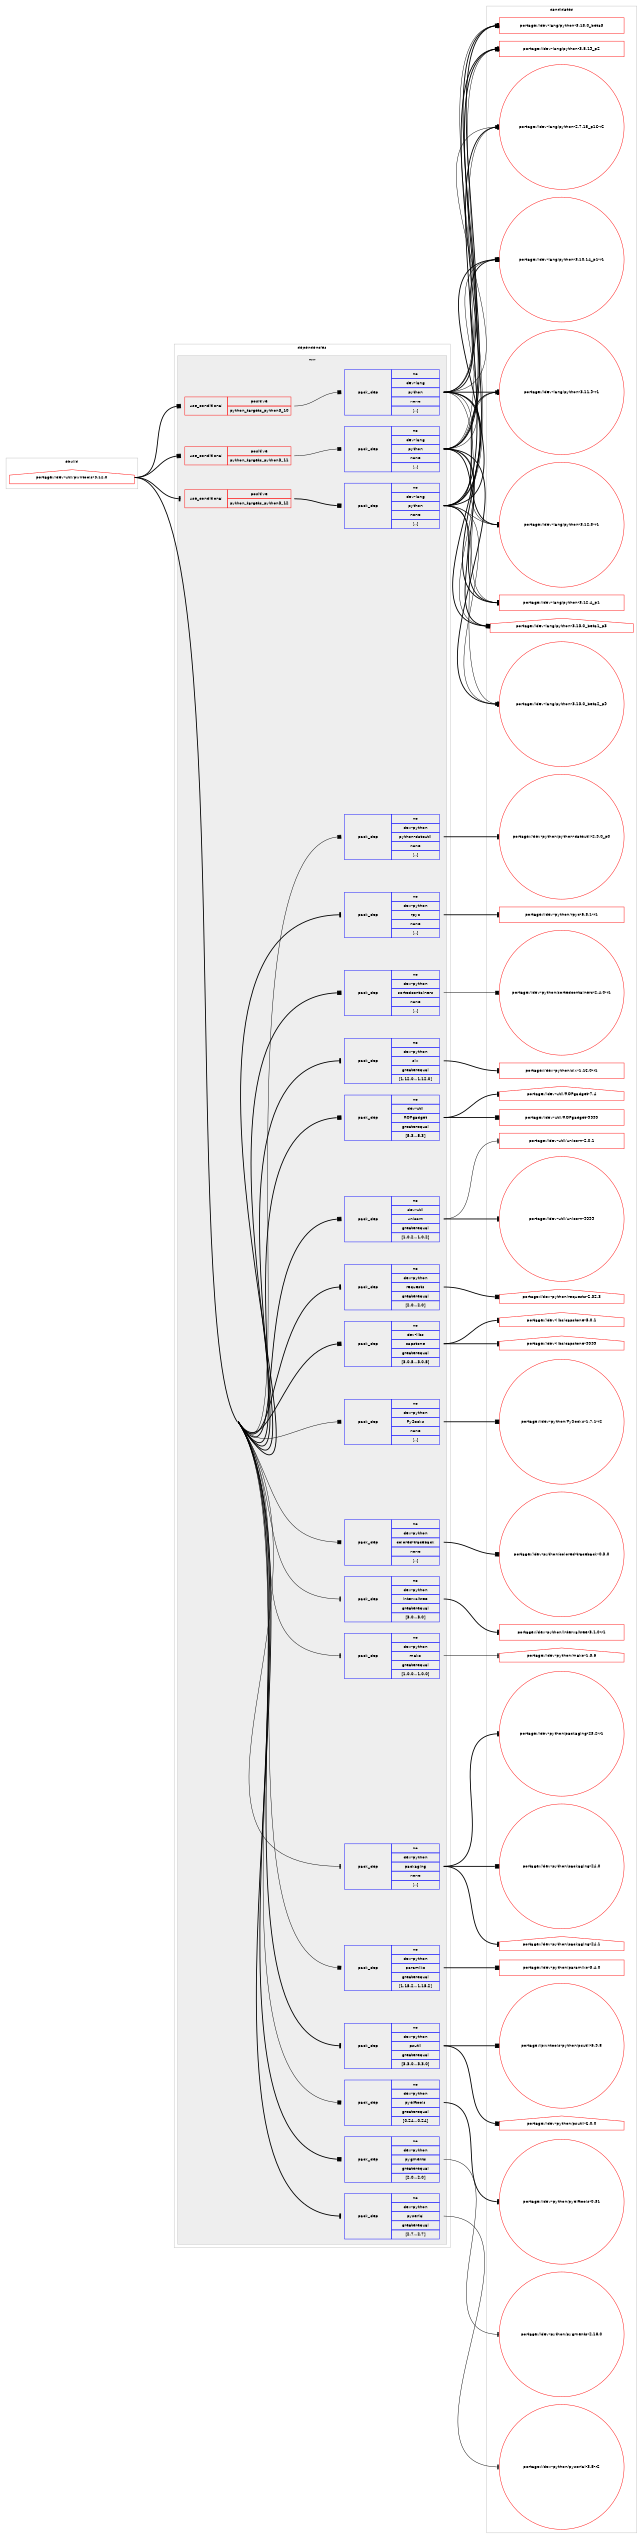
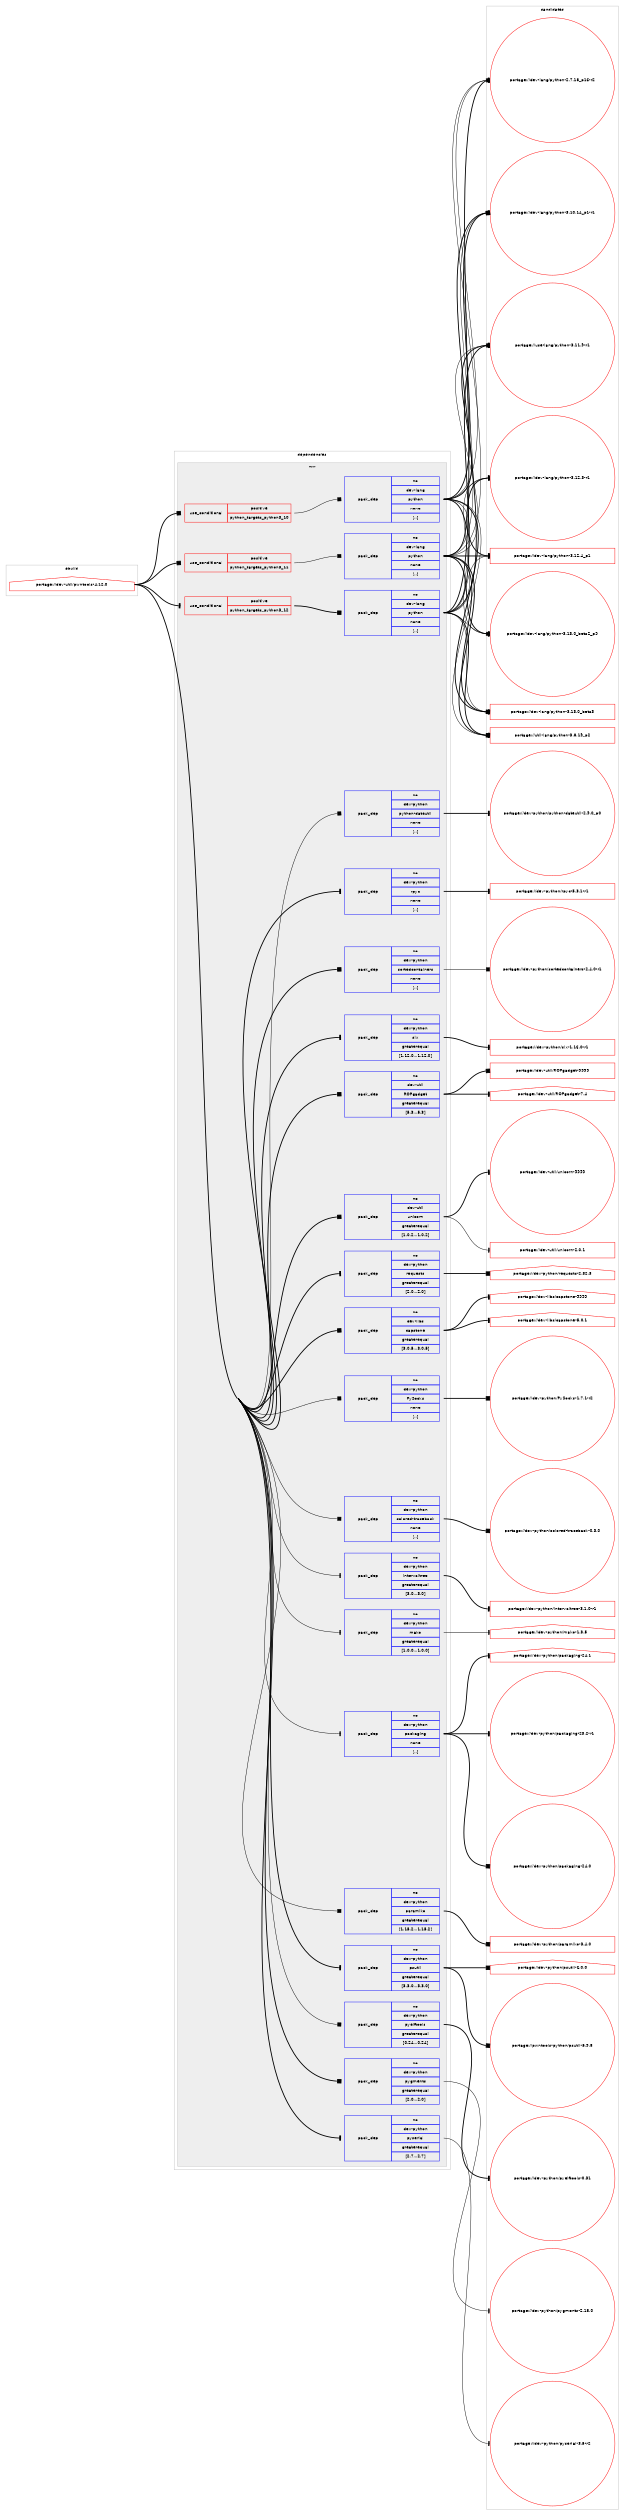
node "portage://dev-lang/python-3.8.19_p2": label "portage://dev-lang/python-3.8.19_p2" -> "portage://util-lang/python-3.8.19_p2"
node "portage://dev-lang/python-3.11.9-r1": label "portage://dev-lang/python-3.11.9-r1" -> "portage://use-lang/python-3.11.9-r1"
node "portage://dev-util/pwntools-9.12.0": label "portage://dev-util/pwntools-9.12.0" -> "portage://dev-util/pwntools-4.12.0"
node "portage://dev-lang/python-3.13.0_beta1_p3": removed
